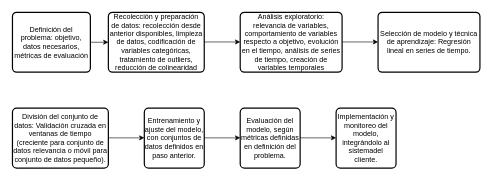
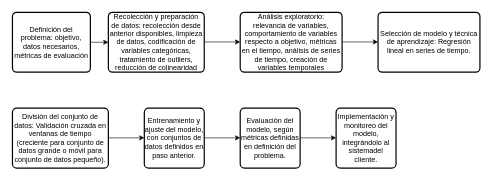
node "Análisis exploratorio: relevancia de variables, comportamiento de variables respecto a objetivo, evolución en el tiempo, análisis de series de tiempo, creación de variables temporales": label "Análisis exploratorio: relevancia de variables, comportamiento de variables respecto a objetivo, evolución en el tiempo, análisis de series de tiempo, creación de variables temporales" -> "Análisis exploratorio: relevancia de variables, comportamiento de variables respecto a objetivo, métricas en el tiempo, análisis de series de tiempo, creación de variables temporales"
node "División del conjunto de datos: Validación cruzada en ventanas de tiempo (creciente para conjunto de datos relevancia o móvil para conjunto de datos pequeño).": label "División del conjunto de datos: Validación cruzada en ventanas de tiempo (creciente para conjunto de datos relevancia o móvil para conjunto de datos pequeño)." -> "División del conjunto de datos: Validación cruzada en ventanas de tiempo (creciente para conjunto de datos grande o móvil para conjunto de datos pequeño)."
